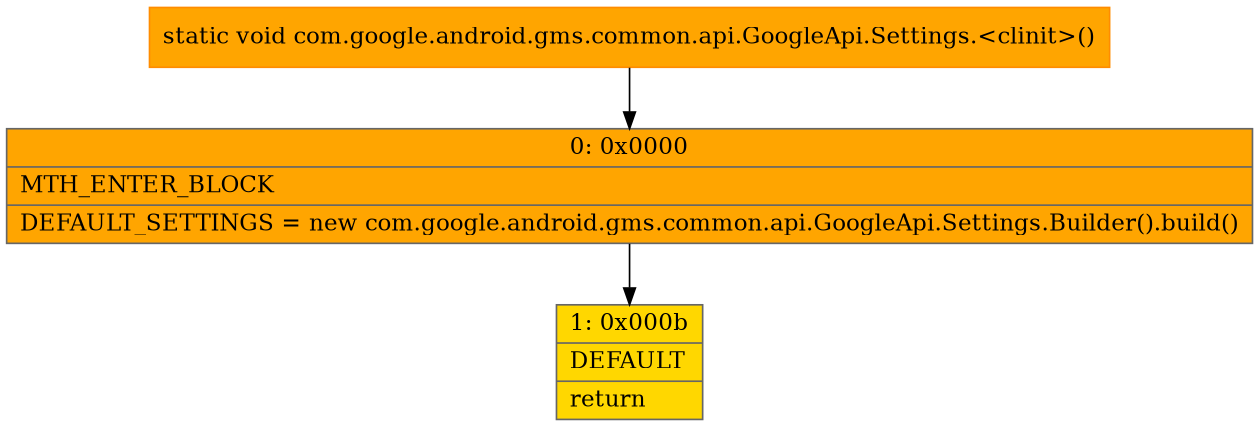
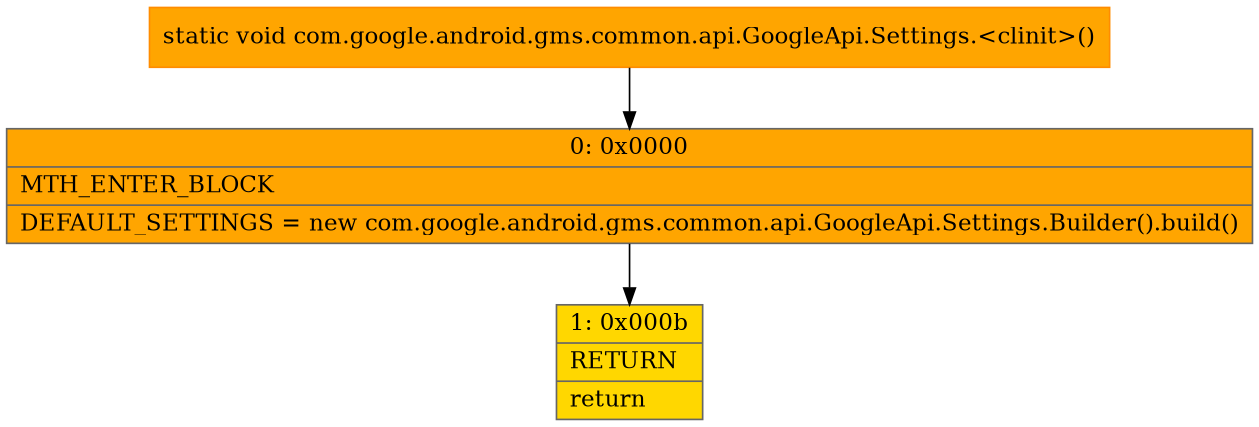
node "1: 0x000b": text "DEFAULT" -> "RETURN"
